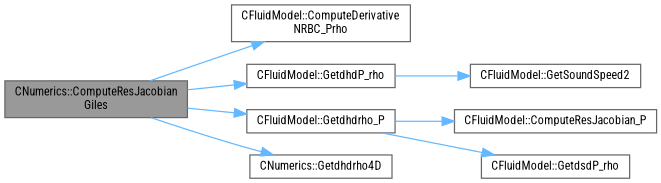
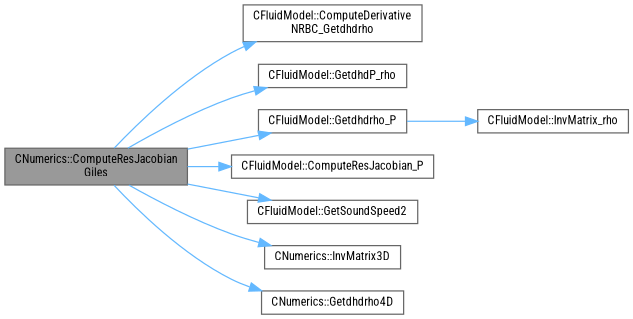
node "CFluidModel::ComputeDerivative NRBC_Prho": label "CFluidModel::ComputeDerivative NRBC_Prho" -> "CFluidModel::ComputeDerivative NRBC_Getdhdrho"
edge "CFluidModel::GetdhdP_rho" -> "CFluidModel::GetSoundSpeed2": now "CNumerics::ComputeResJacobian Giles" -> "CFluidModel::GetSoundSpeed2"
edge "CFluidModel::Getdhdrho_P" -> "CFluidModel::ComputeResJacobian_P": now "CNumerics::ComputeResJacobian Giles" -> "CFluidModel::ComputeResJacobian_P"
node "CFluidModel::GetdsdP_rho": label "CFluidModel::GetdsdP_rho" -> "CFluidModel::InvMatrix_rho"
node "CNumerics::InvMatrix3D": added
